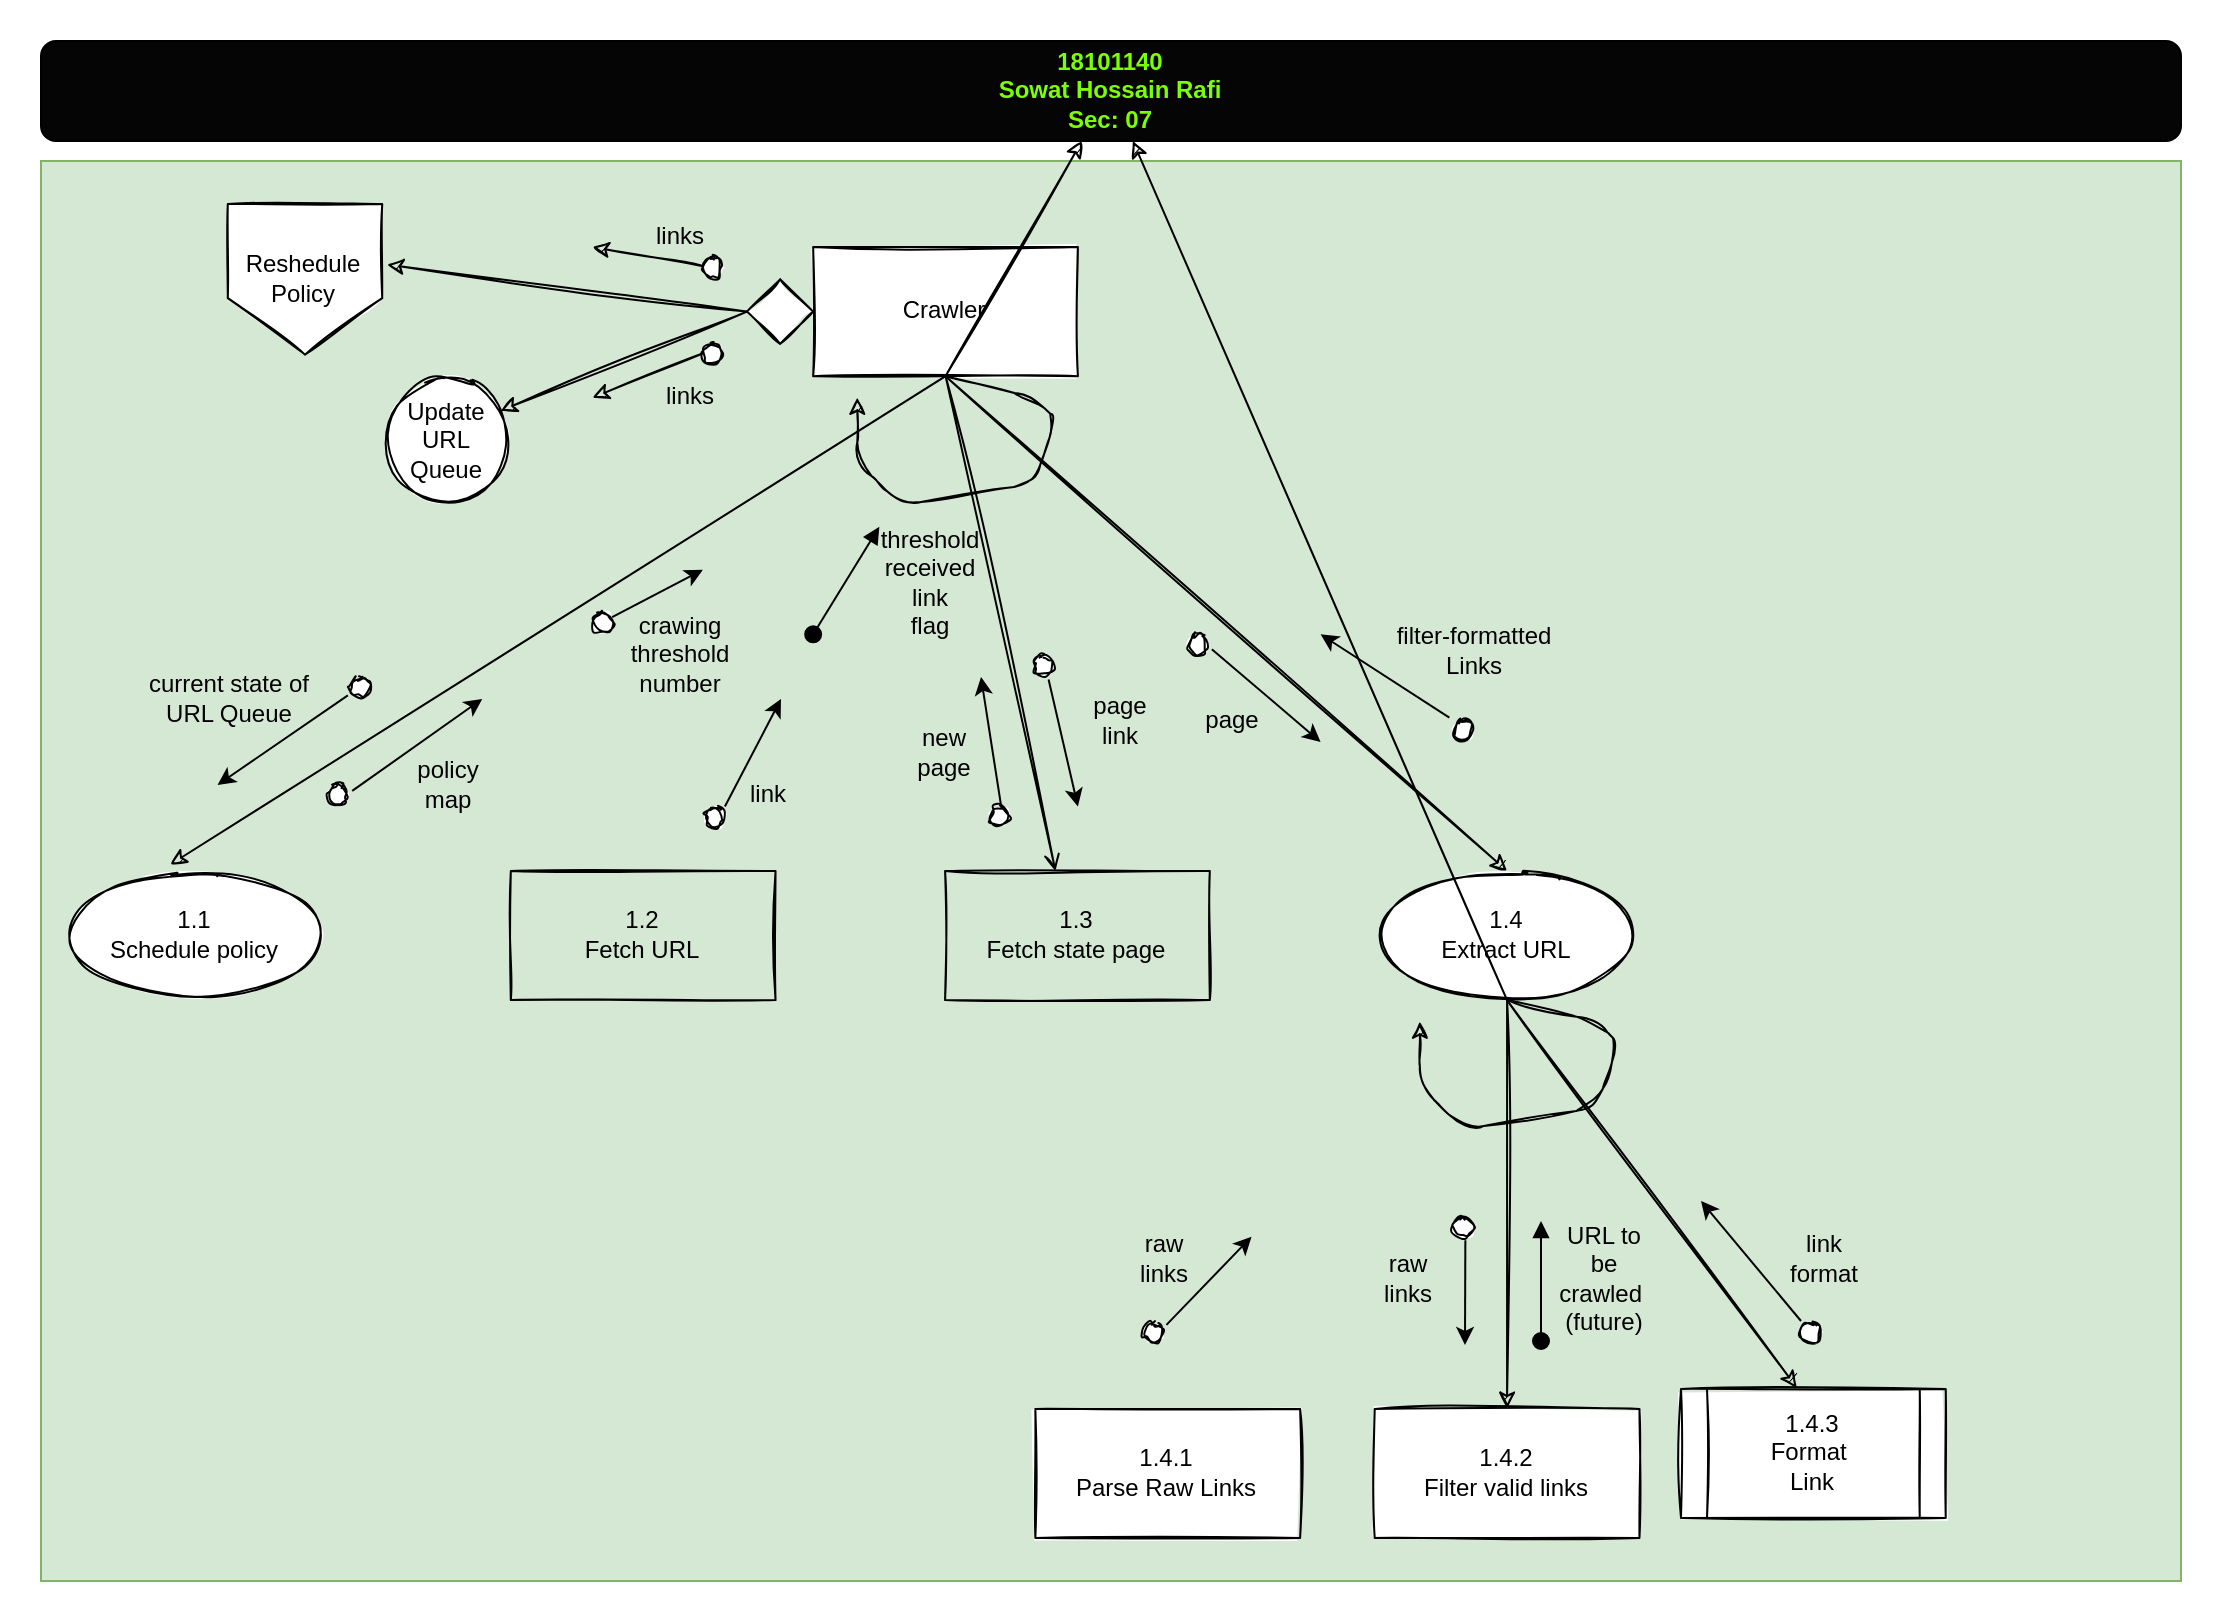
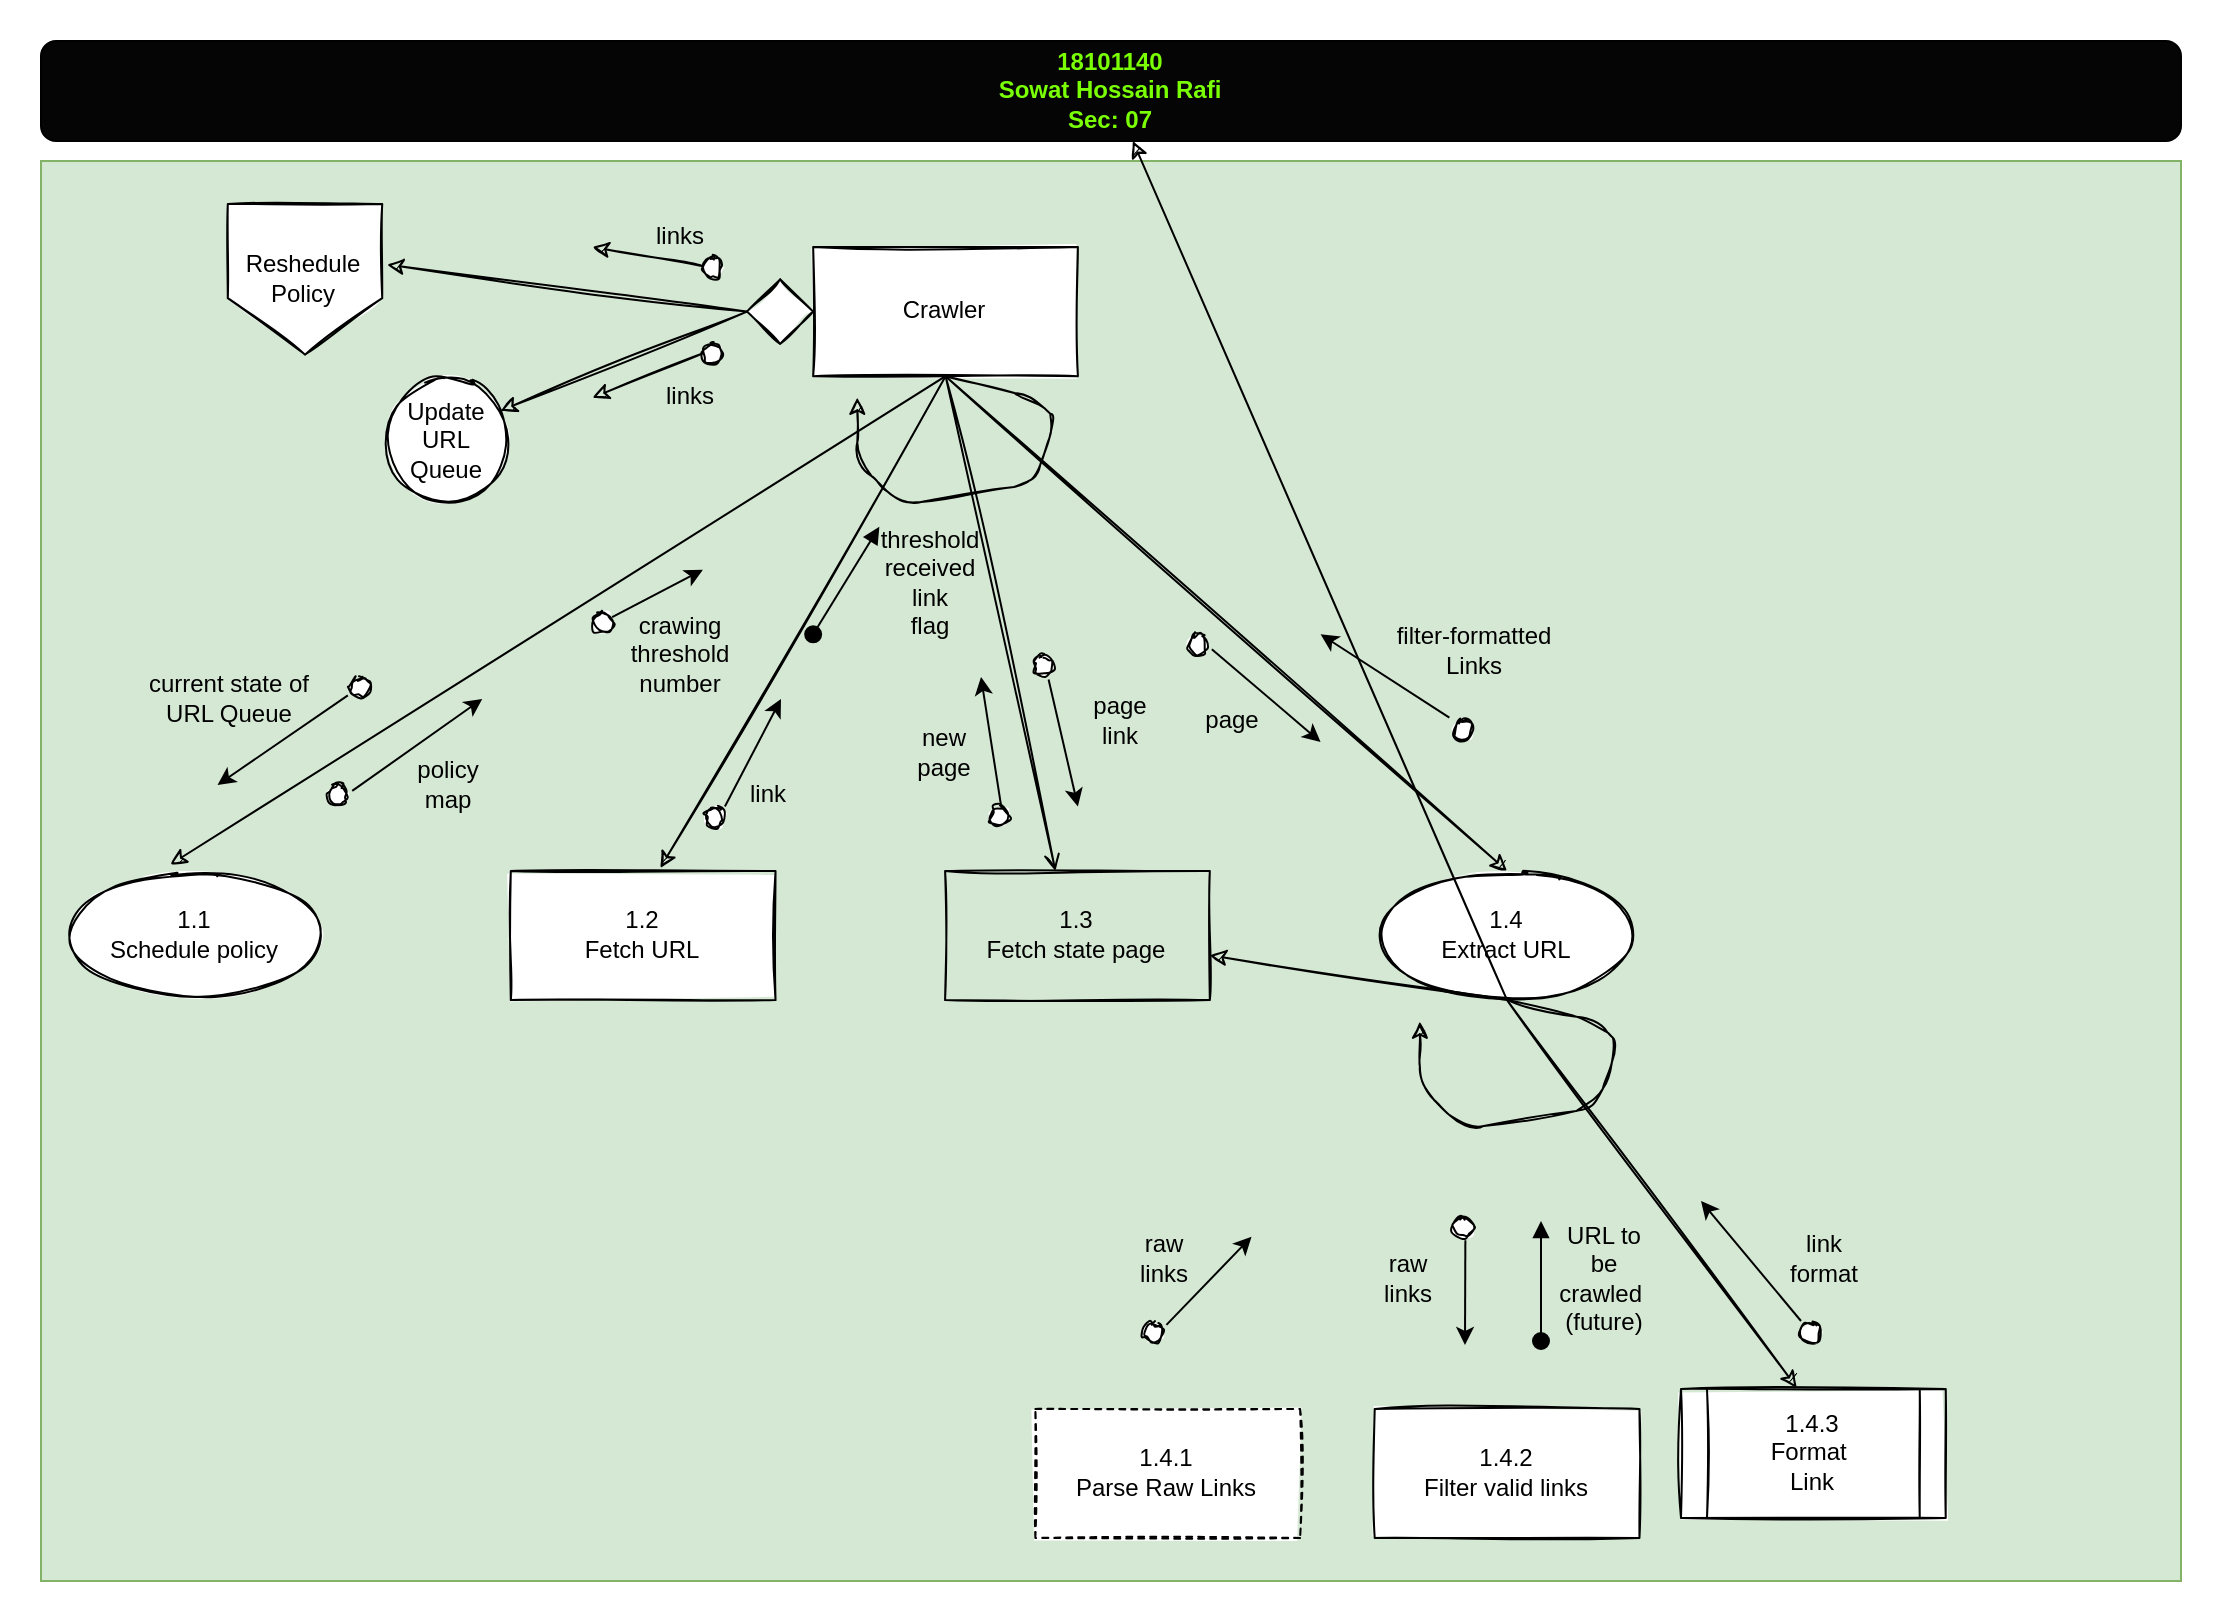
edge "Crawler" -> "18101140 Sowat Hossain Rafi Sec: 07": now "Crawler" -> "1.2 Fetch URL"
node "1.2 Fetch URL": fillcolor #d5e8d4 -> #ffffff
edge "1.4 Extract URL" -> "1.4.2 Filter valid links": now "1.4 Extract URL" -> "1.3 Fetch state page"
node "1.4.1 Parse Raw Links": style solid -> dashed
